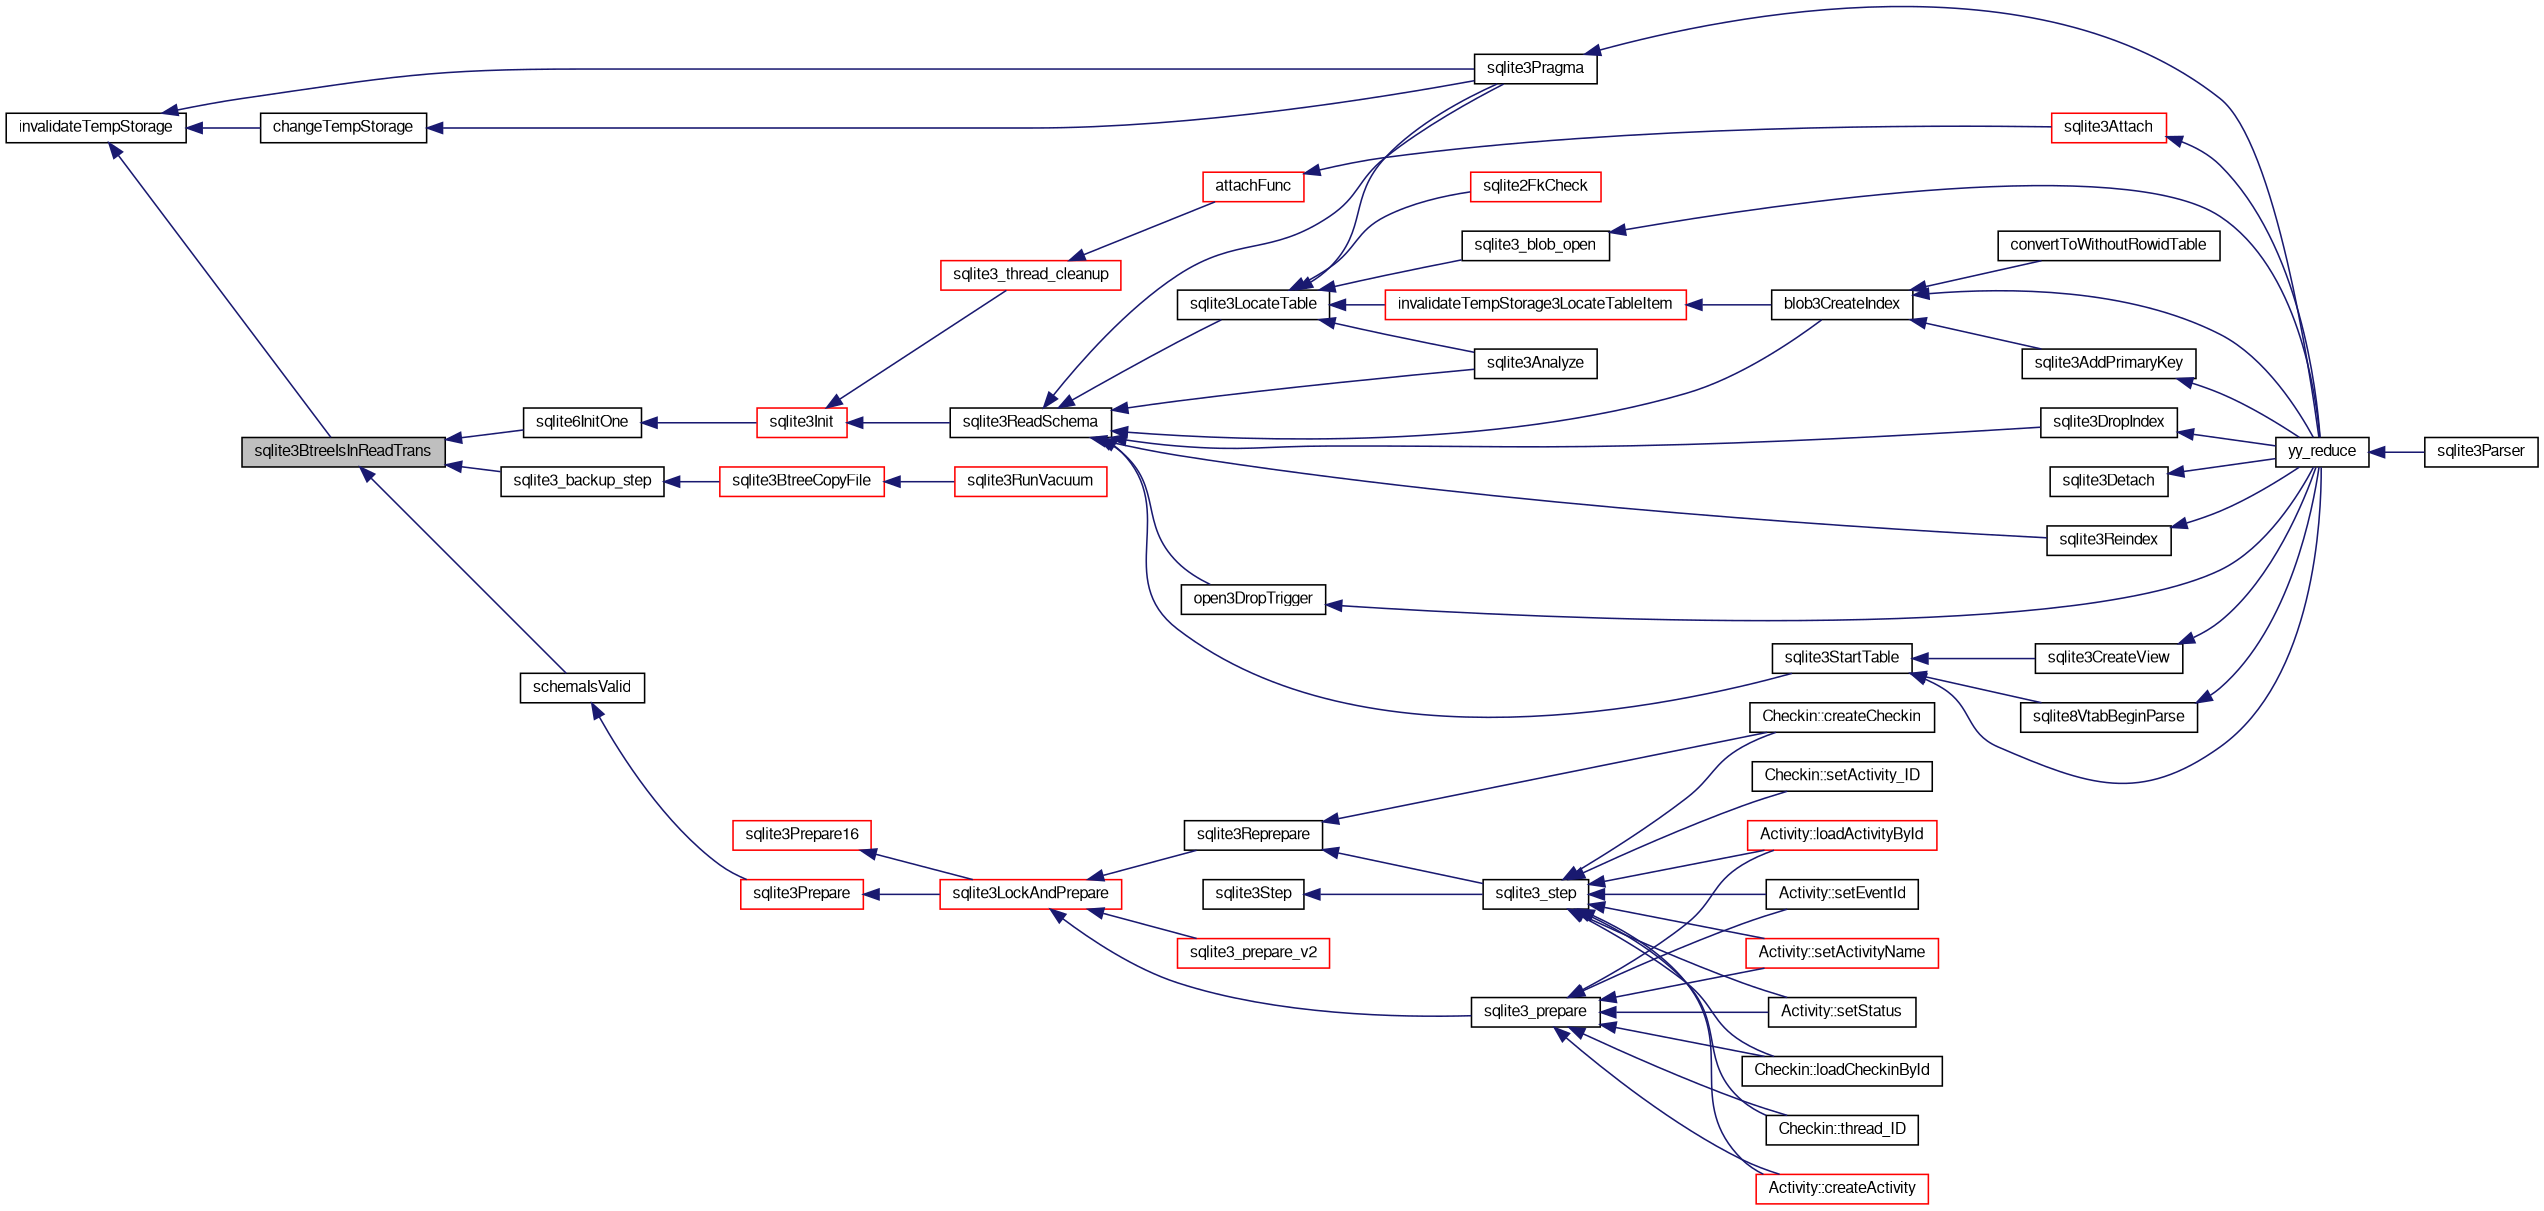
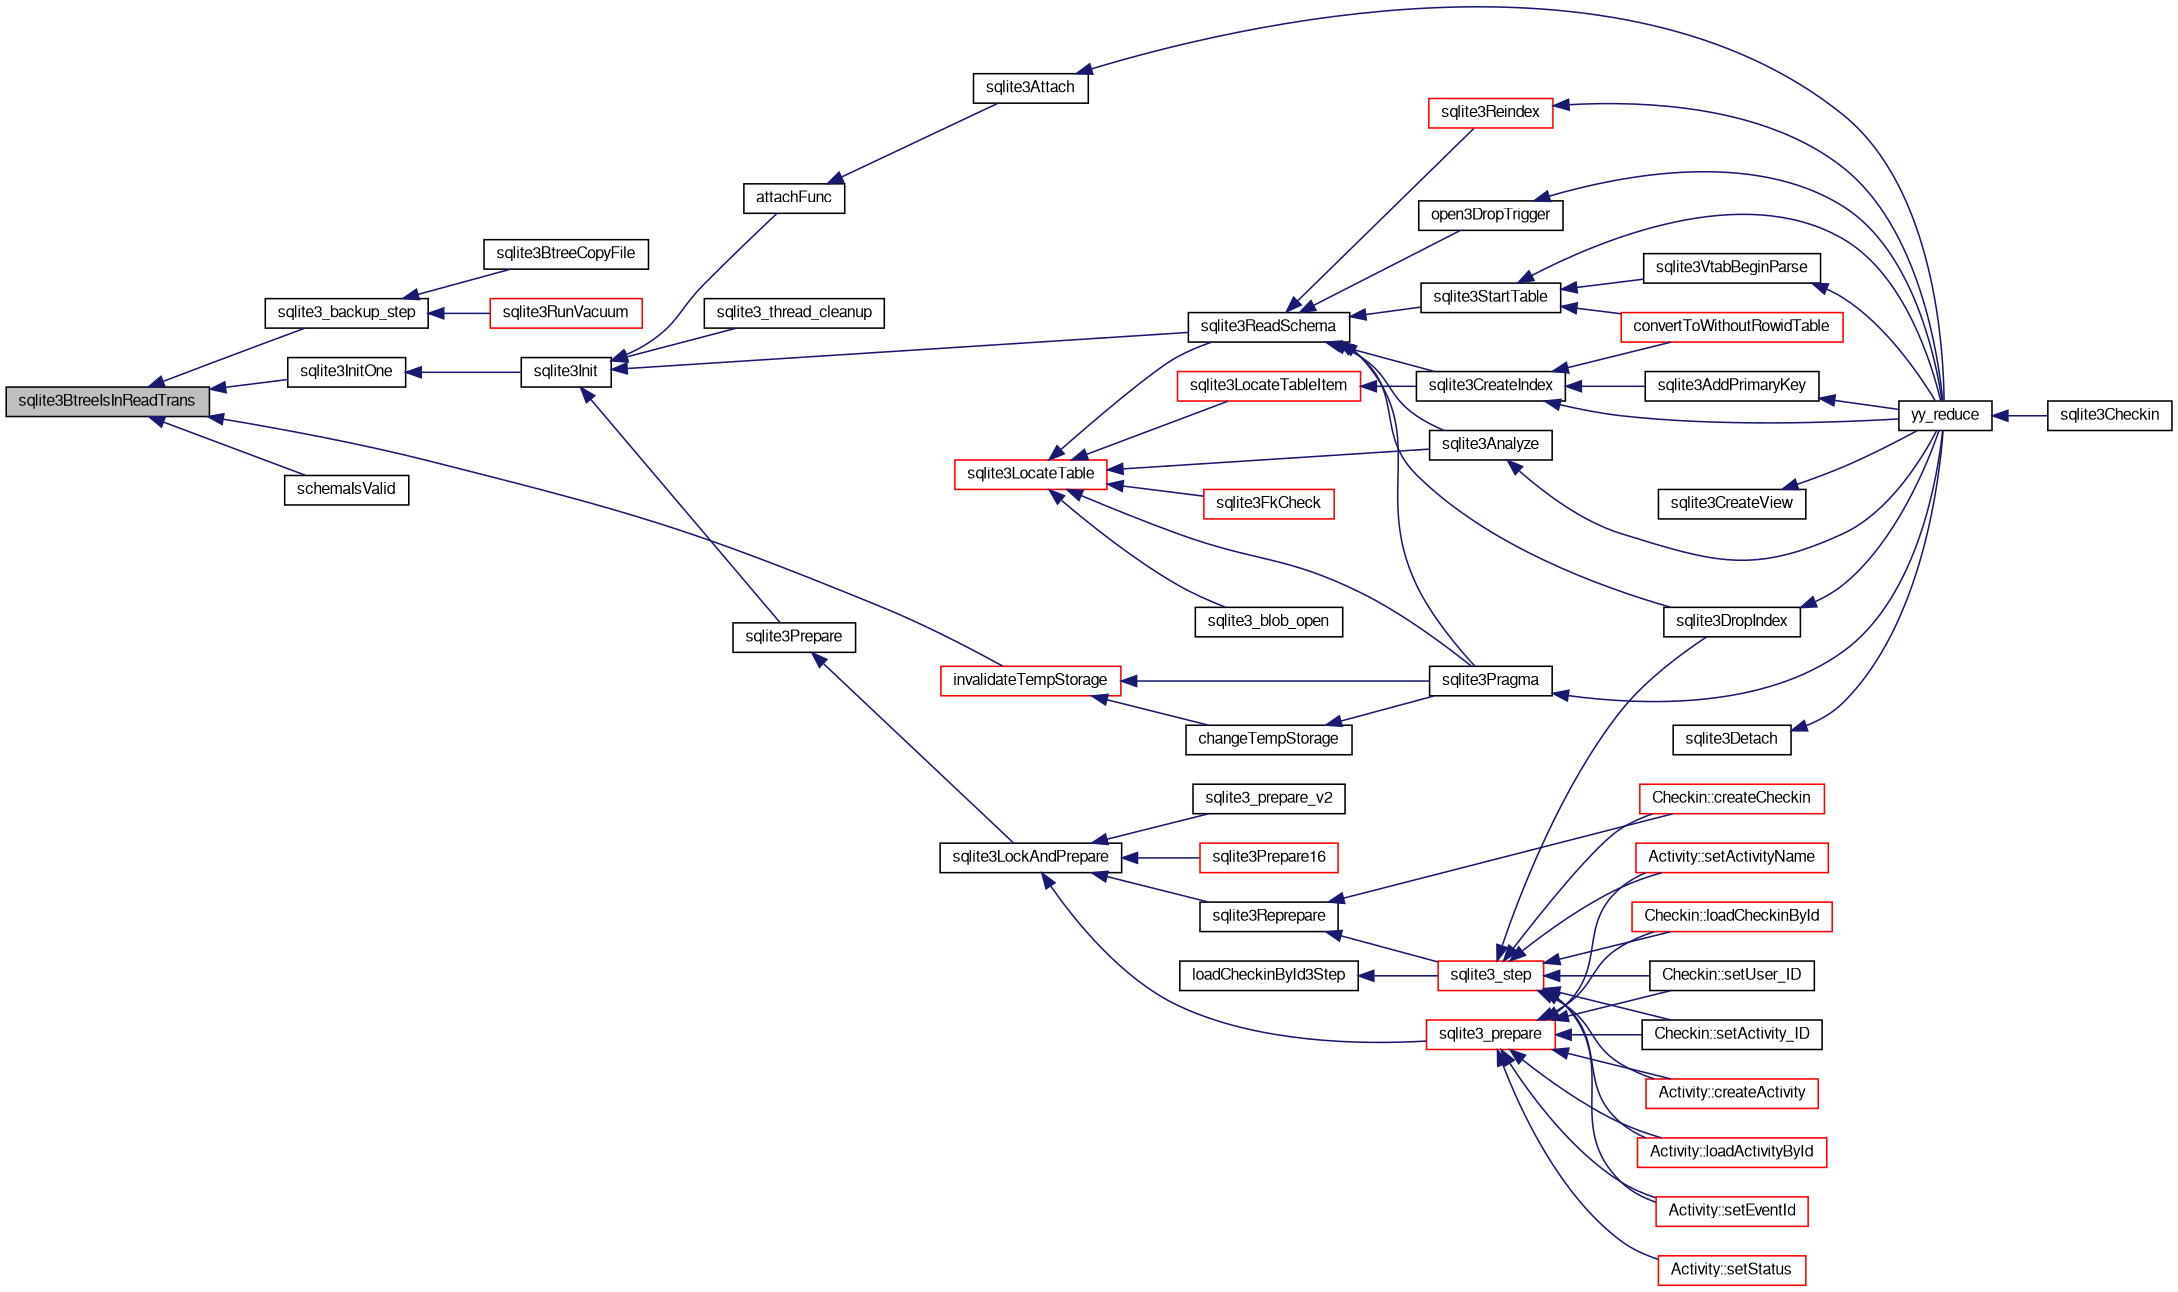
node "invalidateTempStorage": color black -> red
node "sqlite3Attach": color red -> black
edge "yy_reduce" -> "sqlite3_blob_open": now "yy_reduce" -> "sqlite3Analyze"
node "attachFunc": color red -> black
node "sqlite2FkCheck": label "sqlite2FkCheck" -> "sqlite3FkCheck"
edge "attachFunc" -> "sqlite3_thread_cleanup": now "attachFunc" -> "sqlite3Init"
node "convertToWithoutRowidTable": color black -> red
node "sqlite3_thread_cleanup": color red -> black
edge "sqlite3BtreeIsInReadTrans" -> "invalidateTempStorage": reversed
node "sqlite3LocateTable": color black -> red
node "invalidateTempStorage3LocateTableItem": label "invalidateTempStorage3LocateTableItem" -> "sqlite3LocateTableItem"
node "blob3CreateIndex": label "blob3CreateIndex" -> "sqlite3CreateIndex"
edge "sqlite3LocateTable" -> "sqlite3ReadSchema": reversed
node "sqlite6InitOne": label "sqlite6InitOne" -> "sqlite3InitOne"
node "sqlite3Init": color red -> black
node "sqlite3Parser": label "sqlite3Parser" -> "sqlite3Checkin"
node "sqlite3BtreeCopyFile": color red -> black
edge "sqlite3RunVacuum" -> "sqlite3BtreeCopyFile": now "sqlite3RunVacuum" -> "sqlite3_backup_step"
node "sqlite3Reindex": color black -> red
edge "sqlite3CreateView" -> "sqlite3StartTable": now "convertToWithoutRowidTable" -> "sqlite3StartTable"
node "Checkin::createCheckin": color black -> red
node "sqlite8VtabBeginParse": label "sqlite8VtabBeginParse" -> "sqlite3VtabBeginParse"
edge "sqlite3Prepare" -> "schemaIsValid": now "sqlite3Prepare" -> "sqlite3Init"
edge "sqlite3LockAndPrepare" -> "sqlite3Prepare16": reversed
node "sqlite3Prepare": color red -> black
node "sqlite3LockAndPrepare": color red -> black
node "sqlite3Step": label "sqlite3Step" -> "loadCheckinById3Step"
node "sqlite3_step": color black -> red
node "Activity::setEventId": color black -> red
node "sqlite3_prepare_v2": color red -> black
edge "Activity::setStatus" -> "sqlite3_step": now "sqlite3DropIndex" -> "sqlite3_step"
node "sqlite3_prepare": color black -> red
node "Activity::setStatus": color black -> red
edge "Checkin::setActivity_ID" -> "sqlite3_prepare": added
node "Checkin::loadCheckinById": color black -> red
node "Checkin::thread_ID": label "Checkin::thread_ID" -> "Checkin::setUser_ID"
